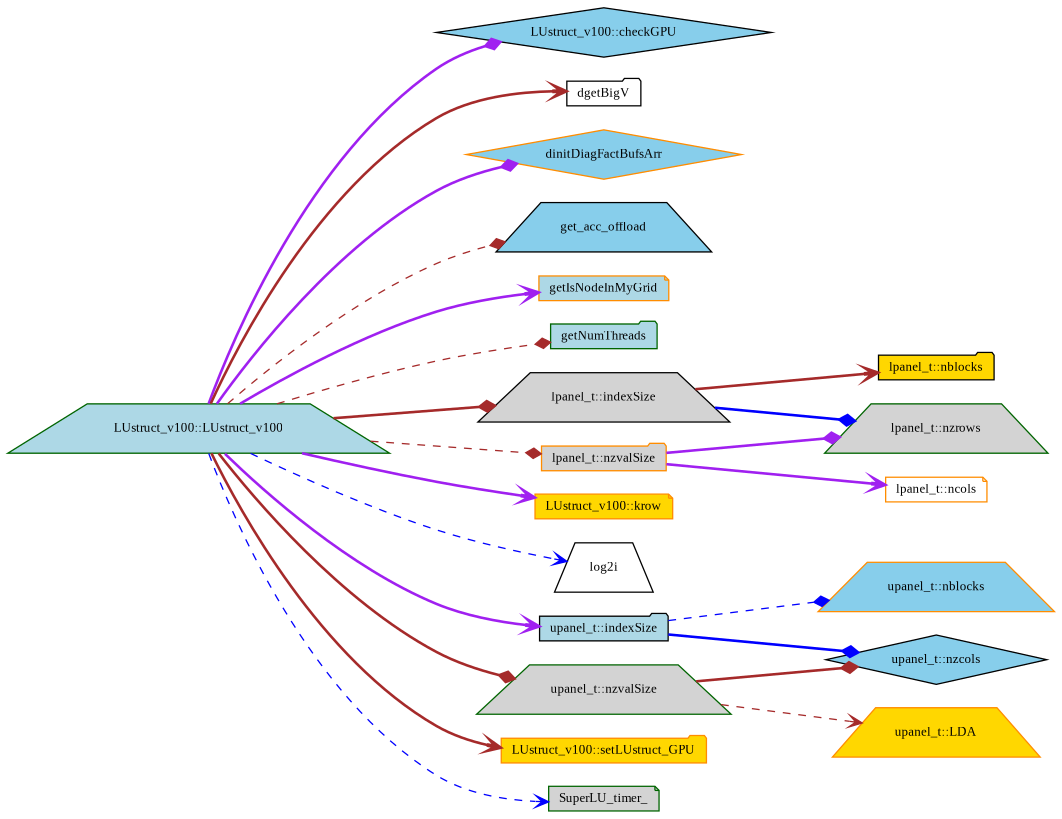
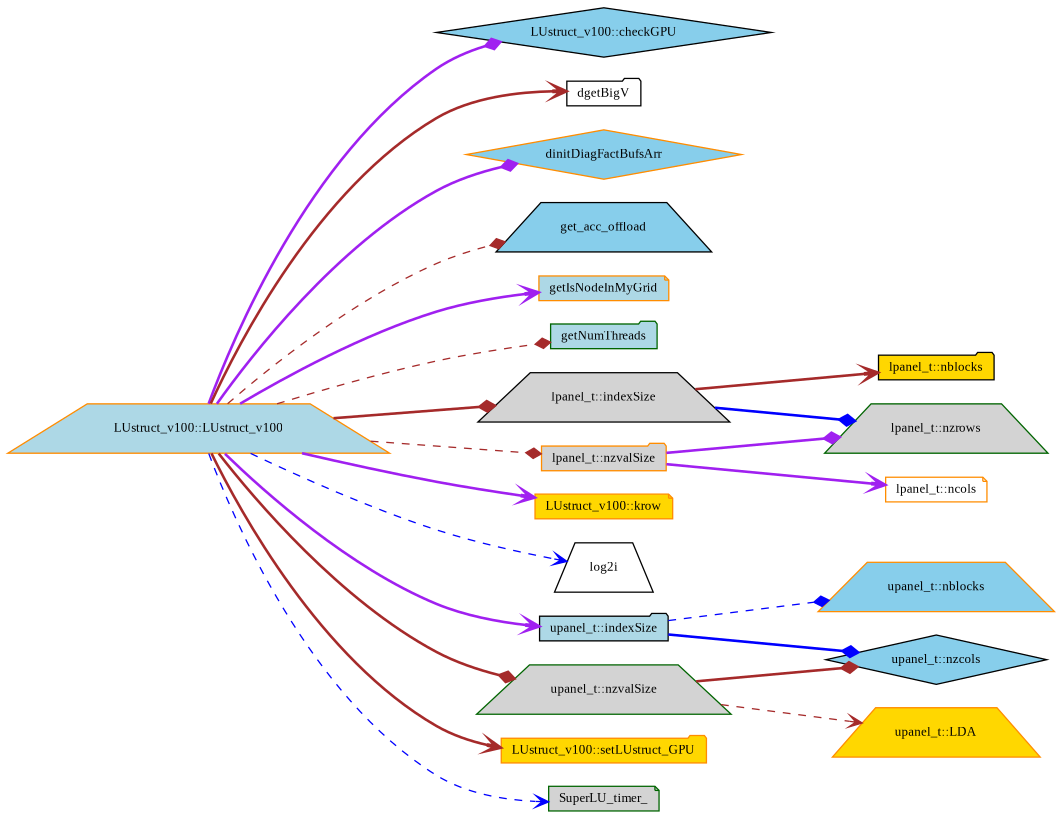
node "LUstruct_v100::LUstruct_v100": color darkgreen -> darkorange
